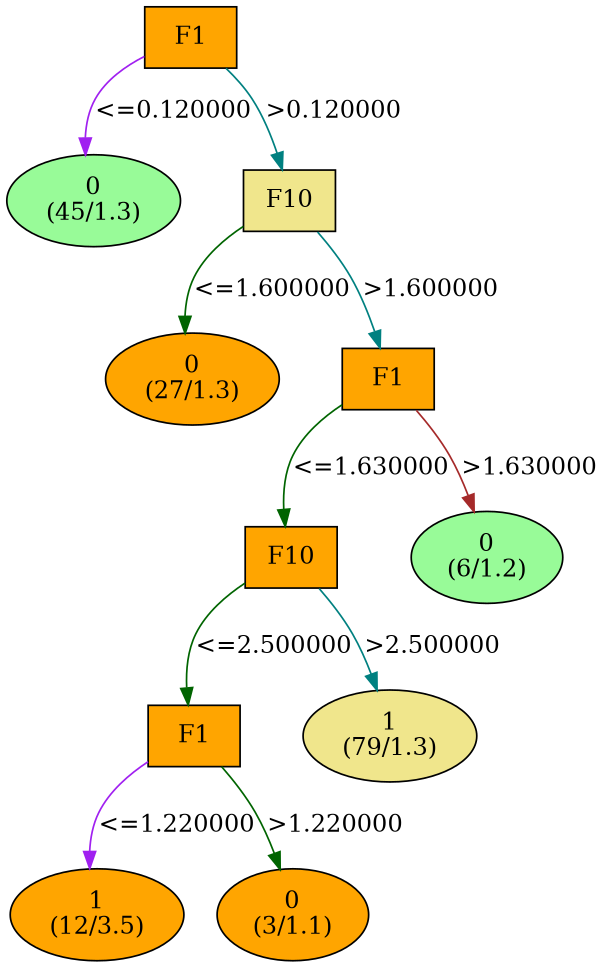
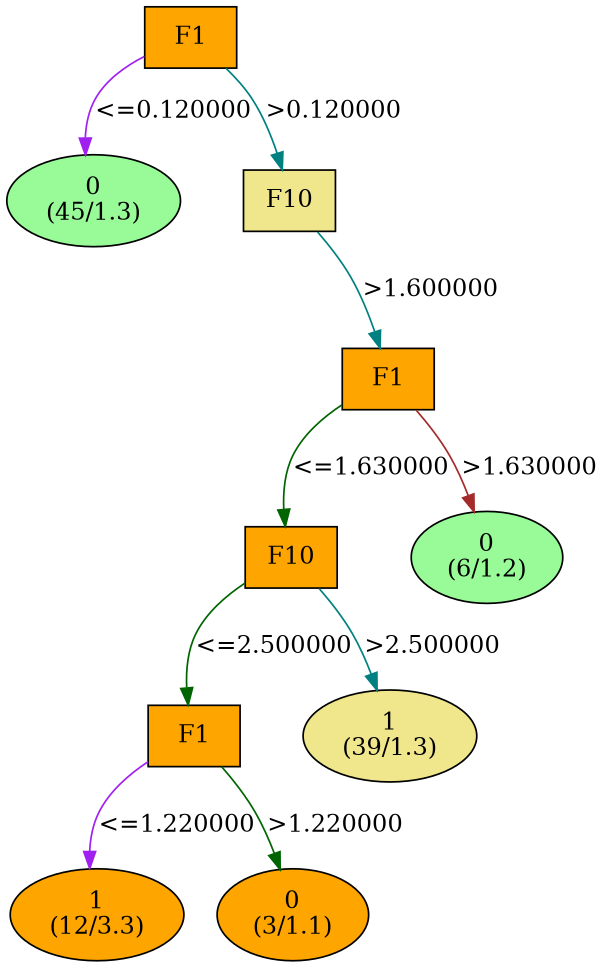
node "0 (27/1.3)": removed
node "1 (79/1.3)": label "1 (79/1.3)" -> "1 (39/1.3)"
node "1 (12/3.5)": label "1 (12/3.5)" -> "1 (12/3.3)"
